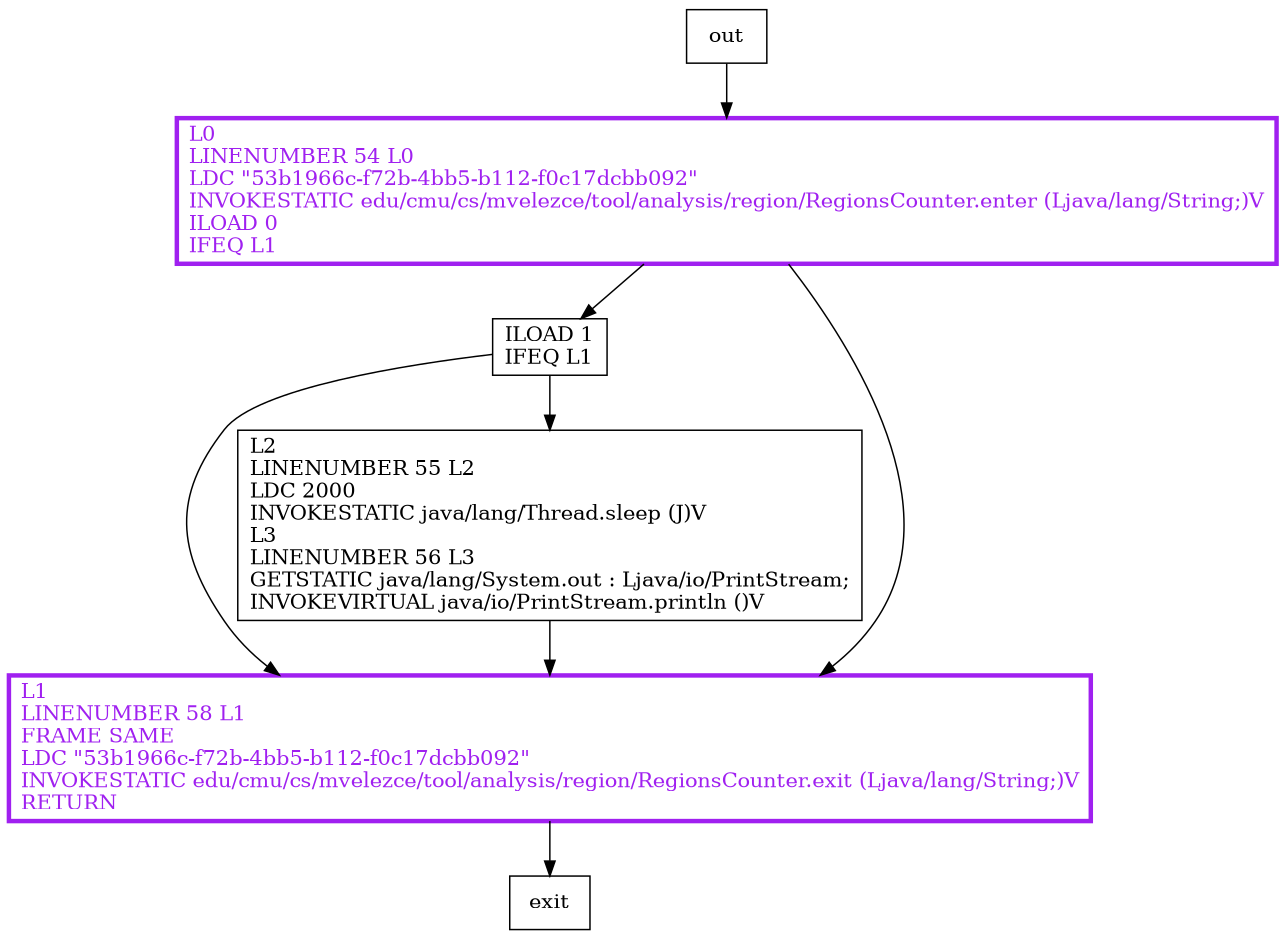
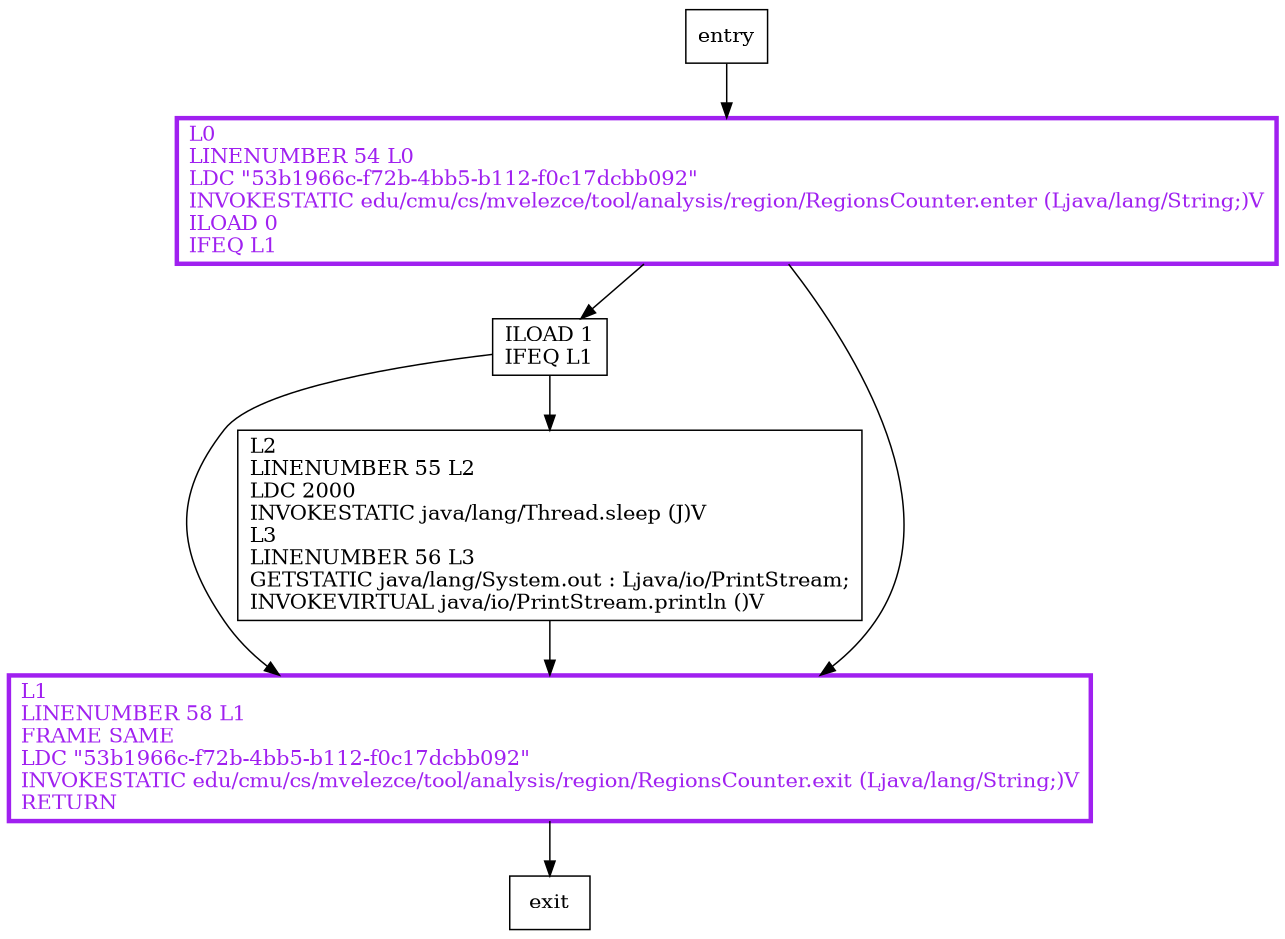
node "out": label "out" -> "entry"
